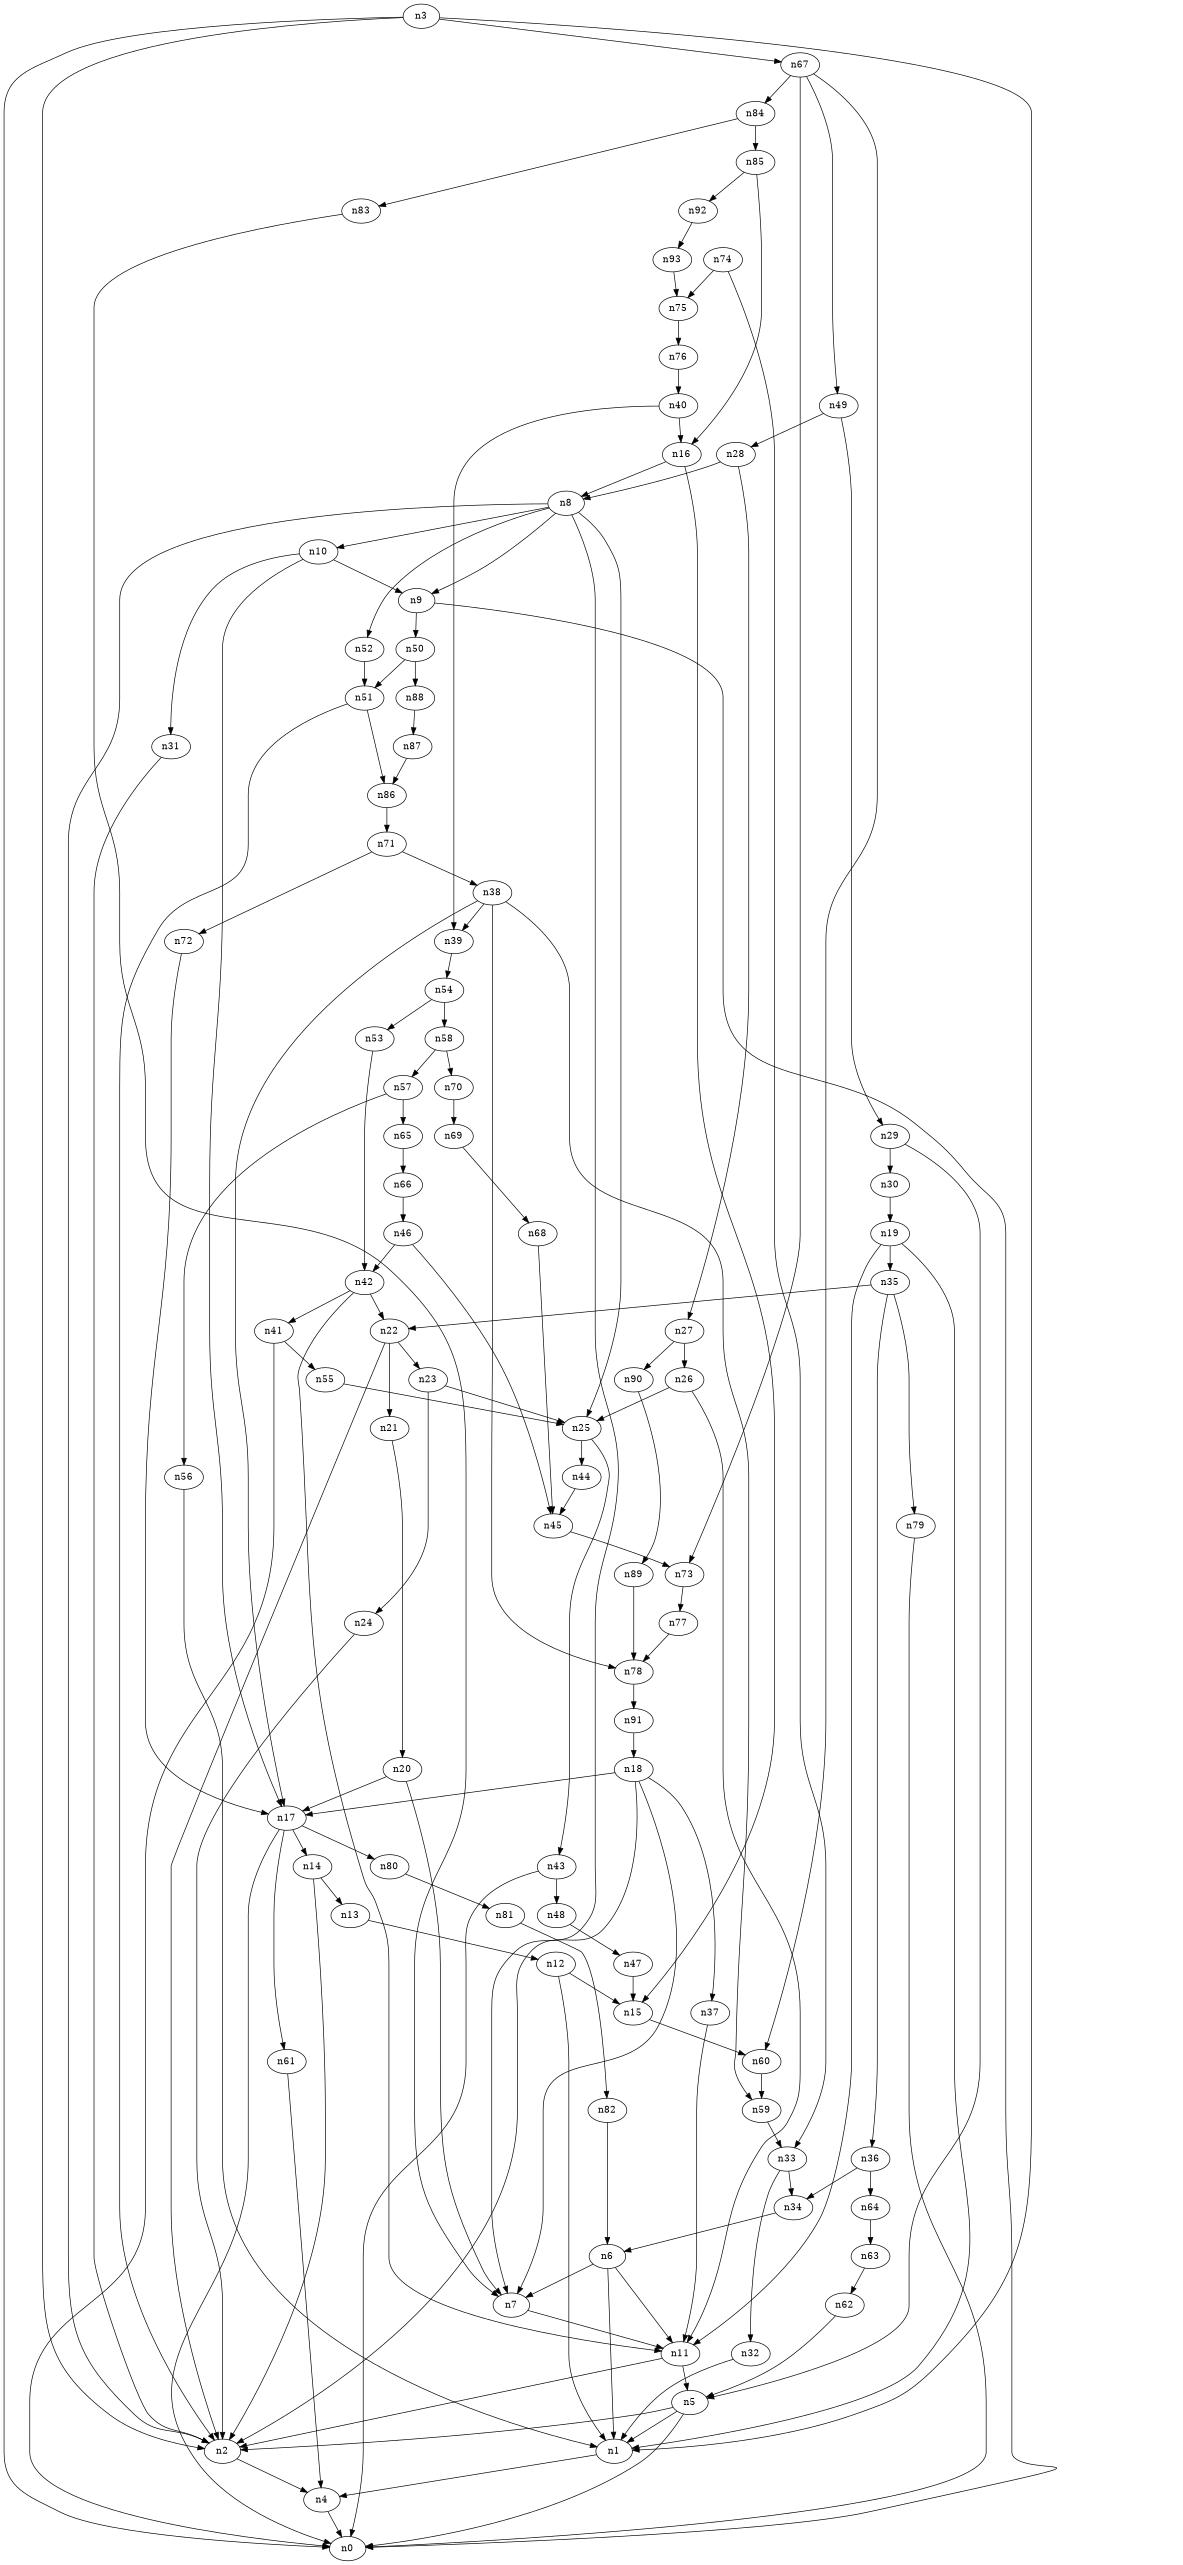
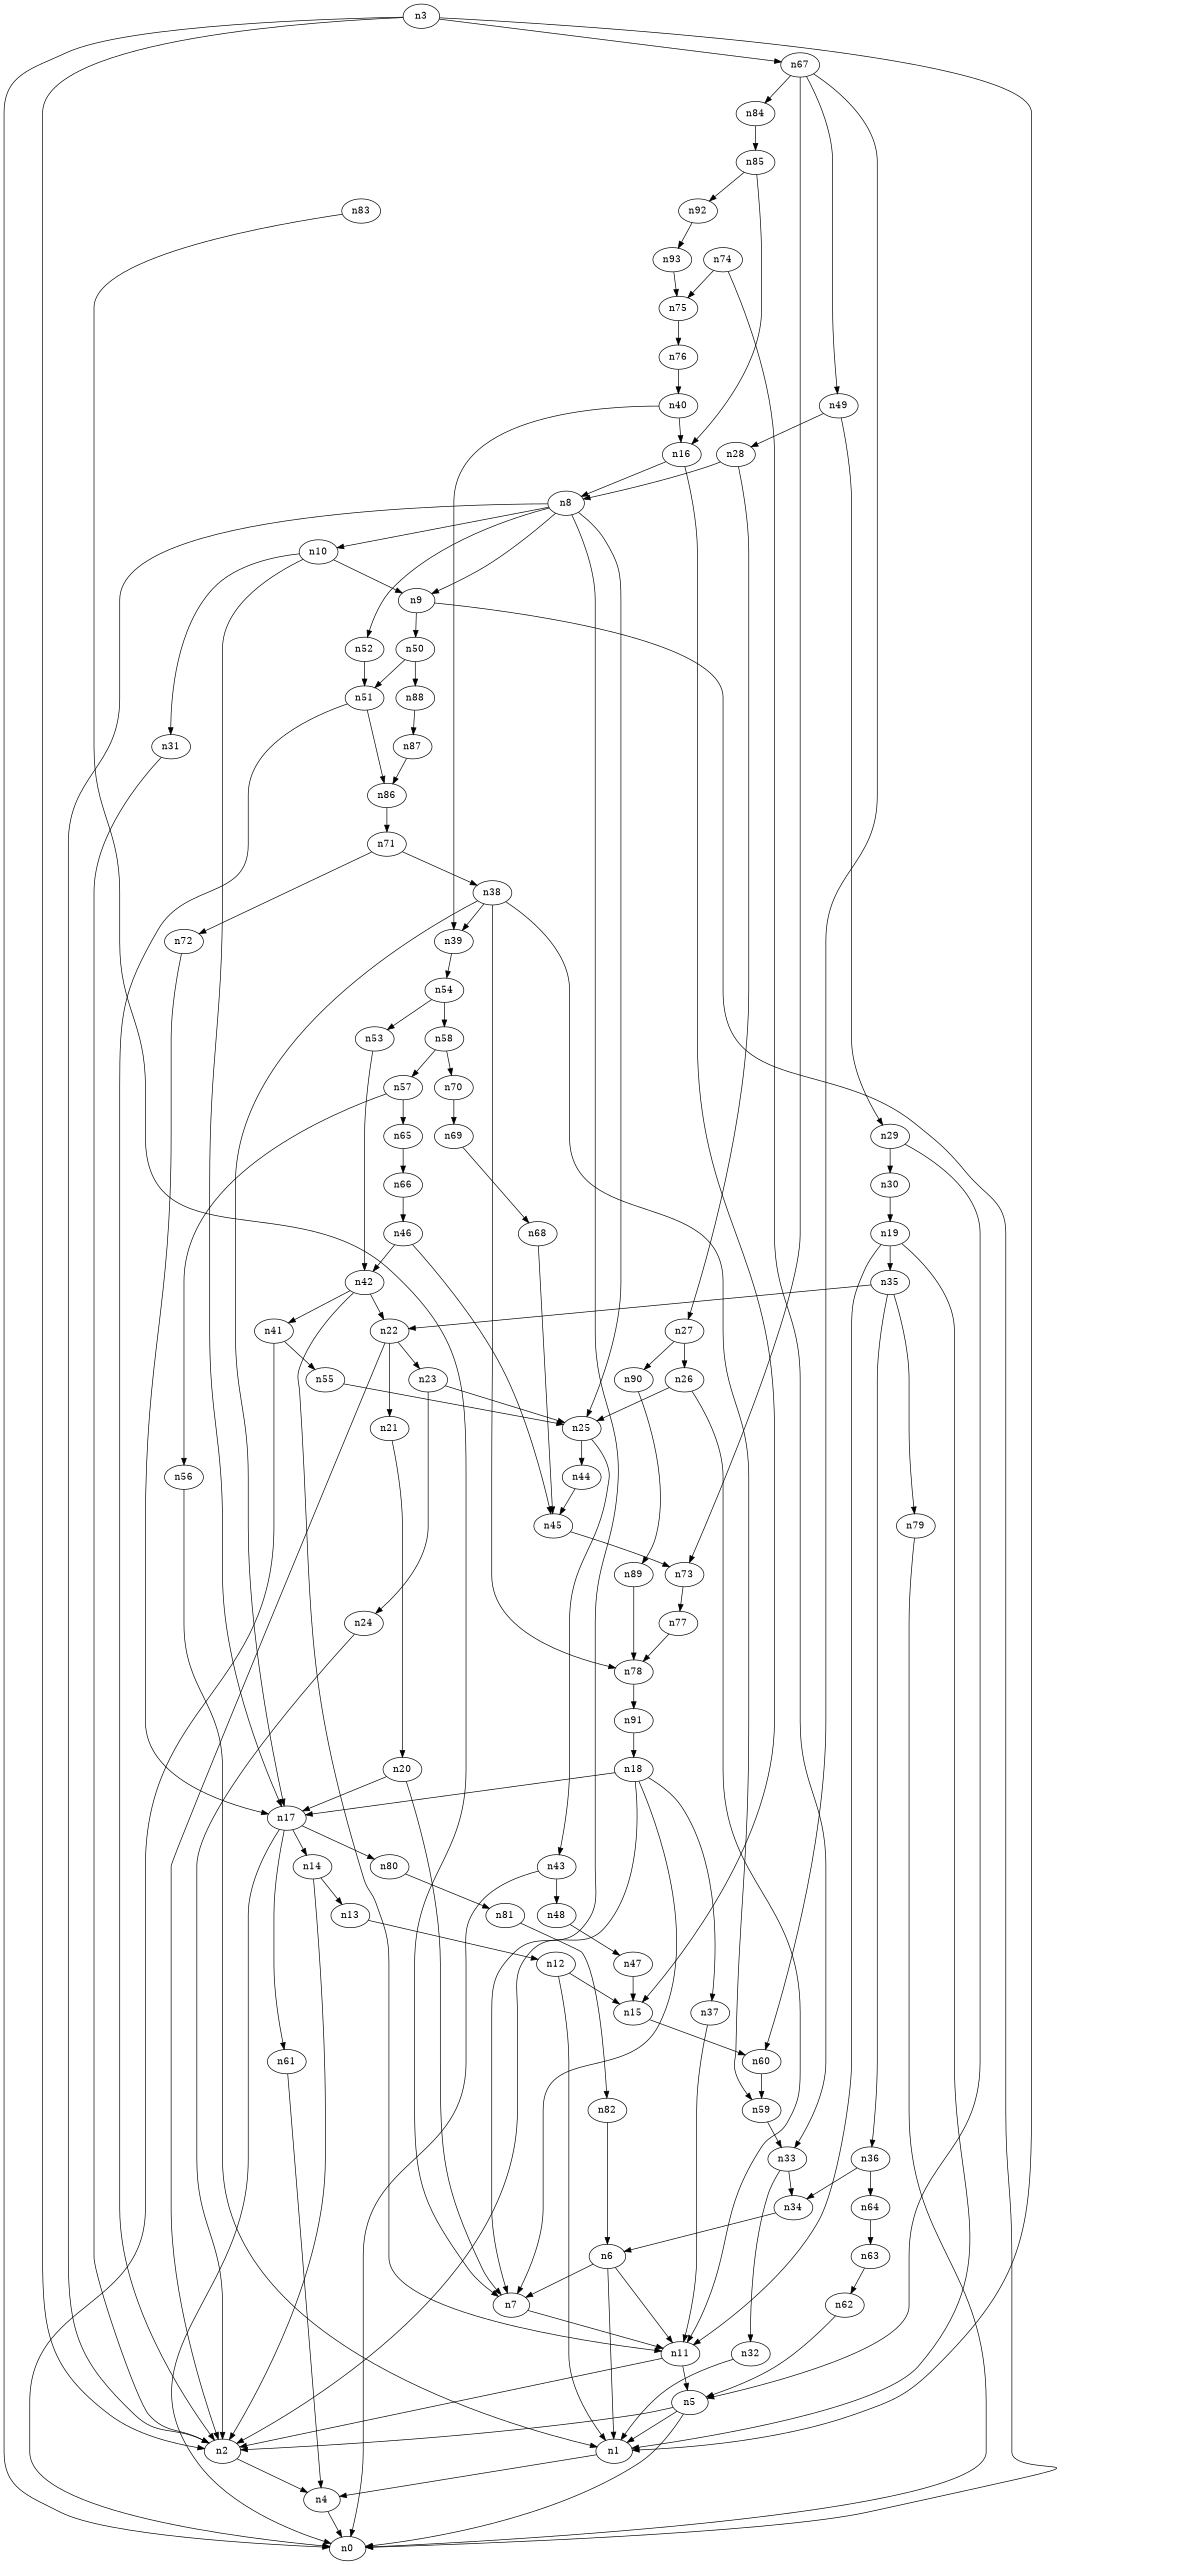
edge "n84" -> "n83": removed
